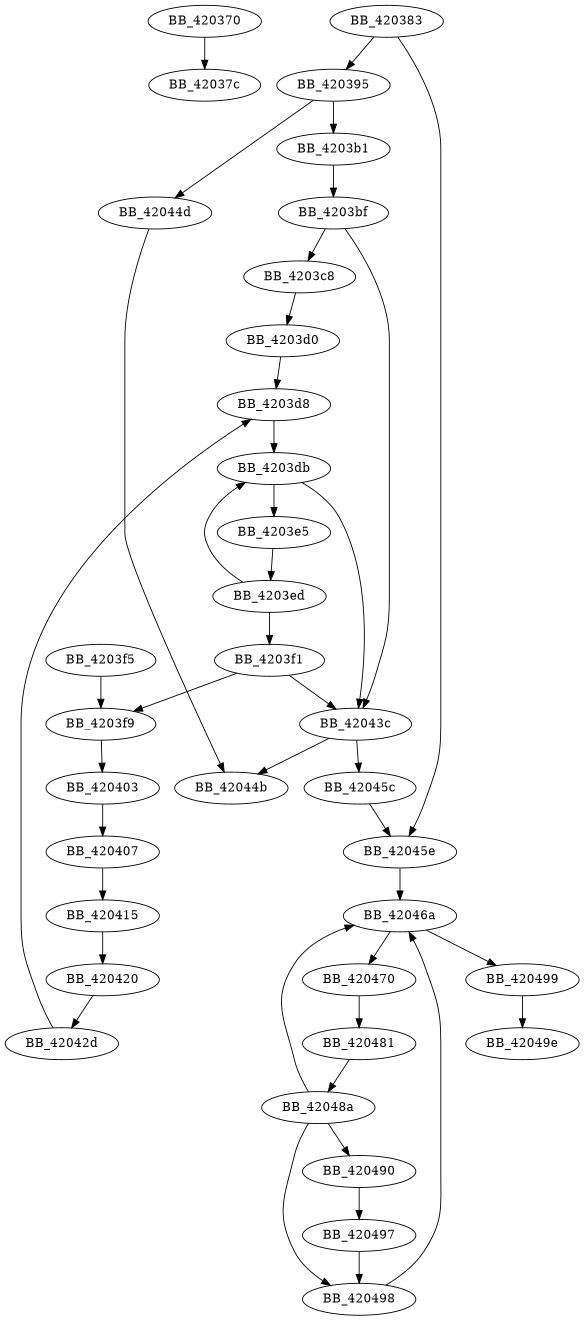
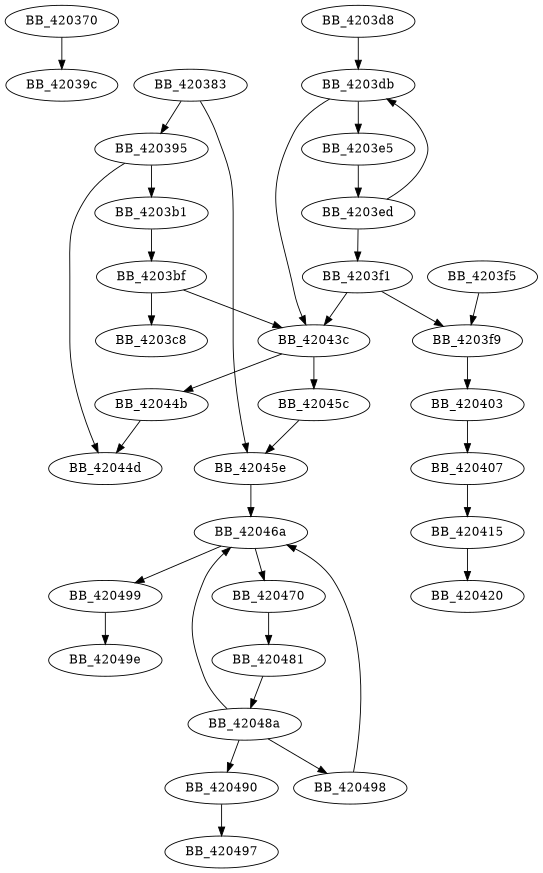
node "BB_42037c": label "BB_42037c" -> "BB_42039c"
node "BB_4203d0": removed
edge "BB_42044d" -> "BB_42044b": reversed
node "BB_42042d": removed
edge "BB_420497" -> "BB_420498": removed
